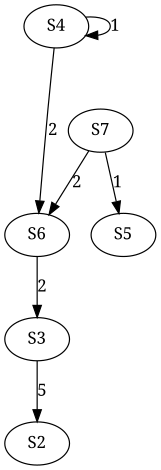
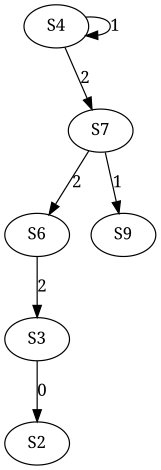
edge "S4" -> "S6": now "S4" -> "S7"
node "S5": label "S5" -> "S9"
edge "S3" -> "S2": label "5" -> "0"
